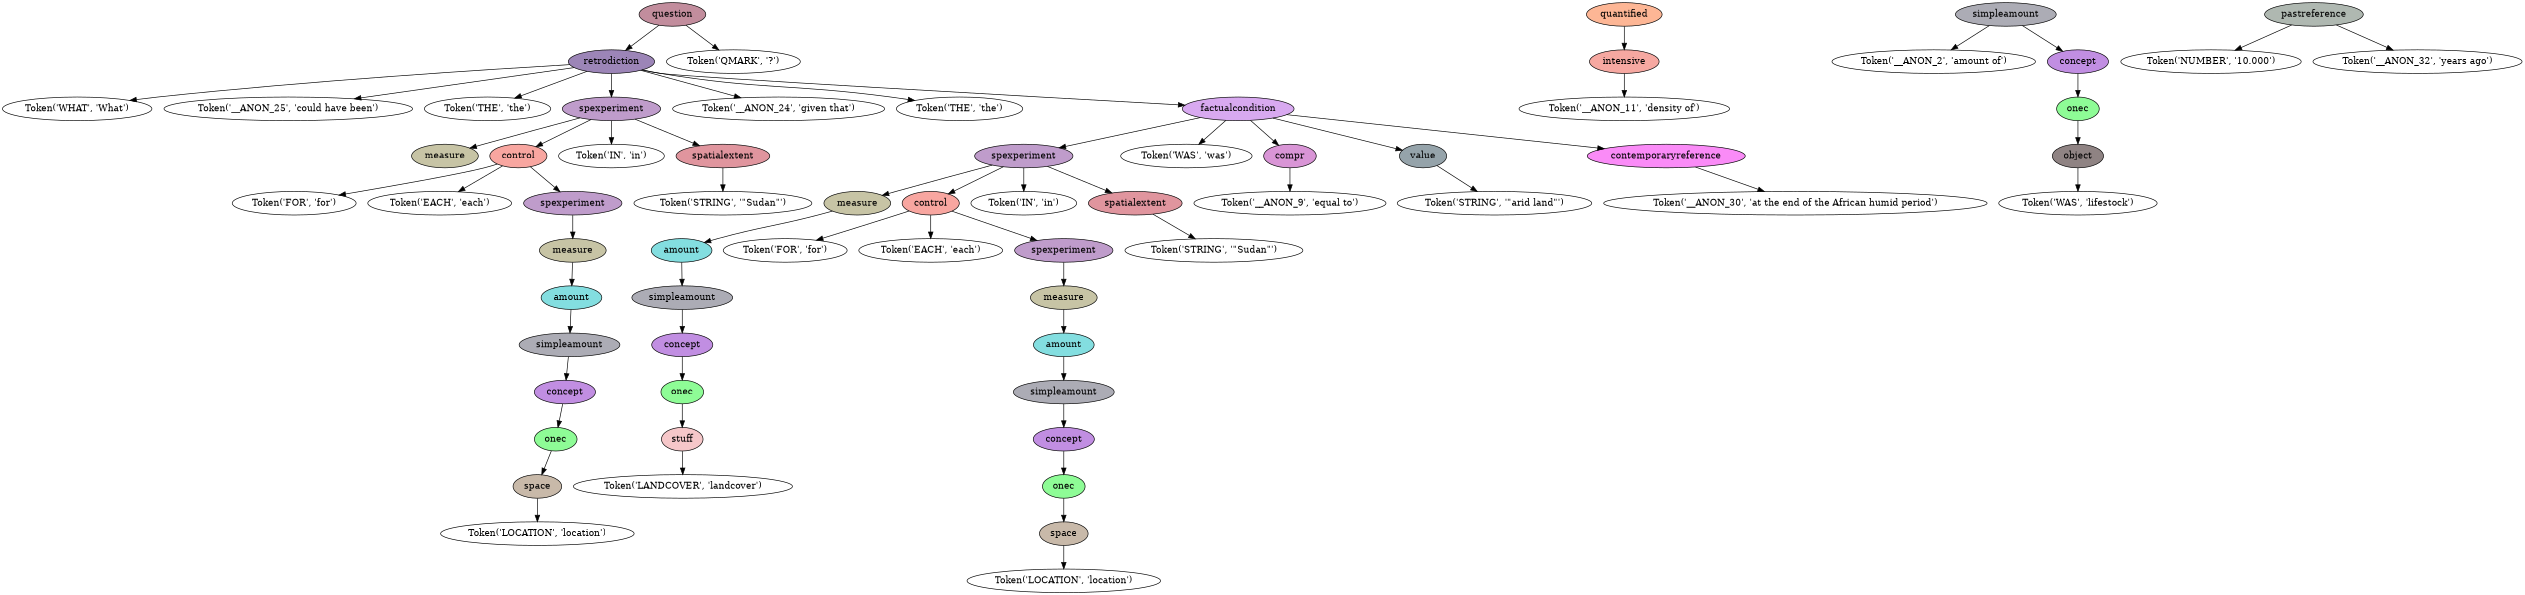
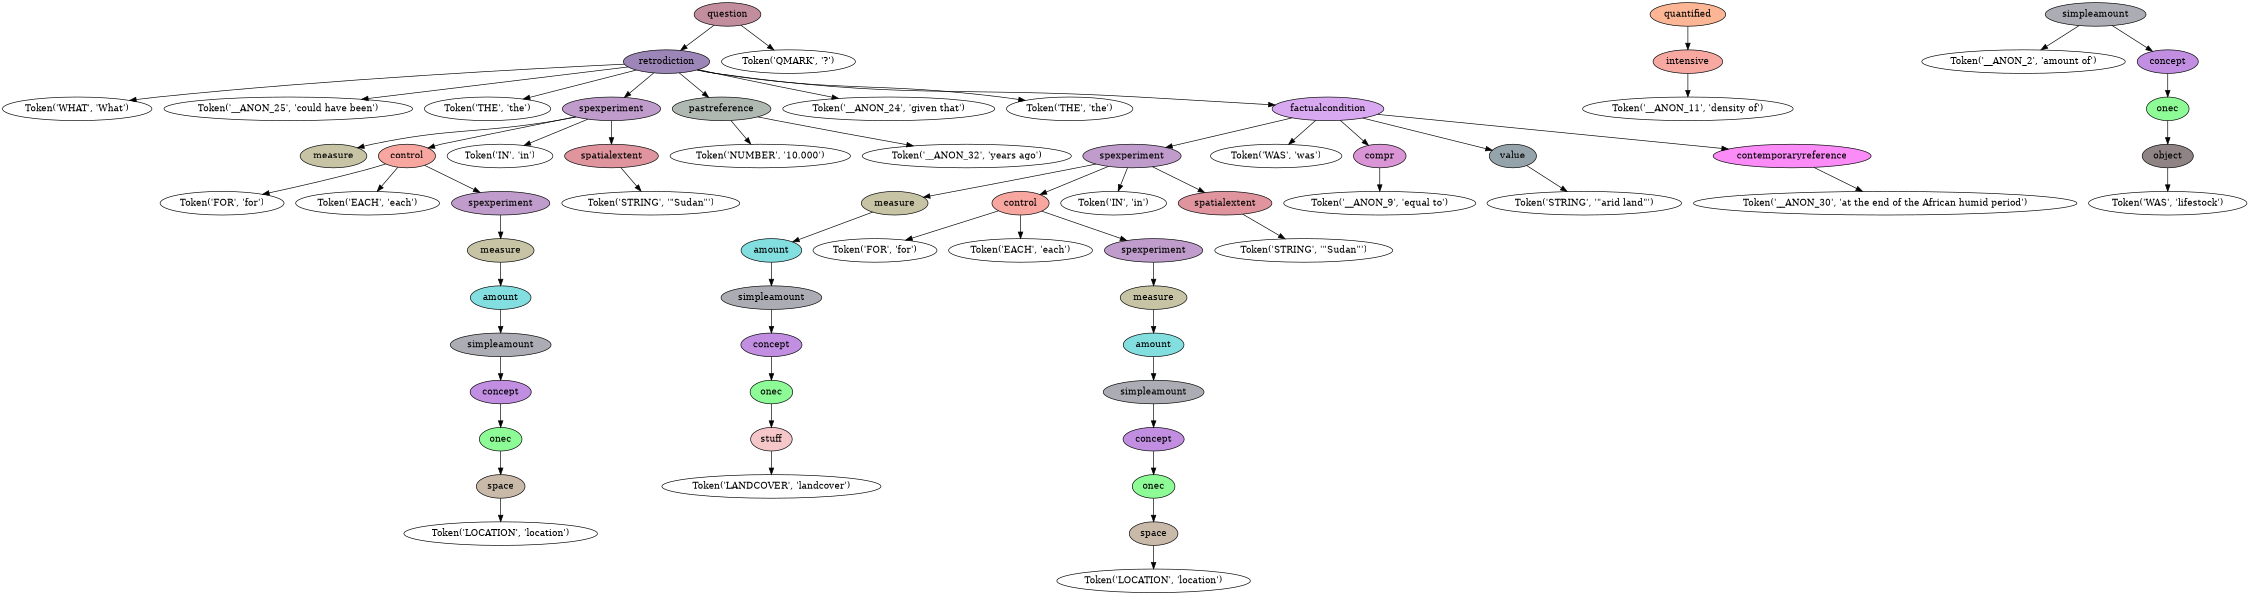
edge "retrodiction" -> "pastreference": added
